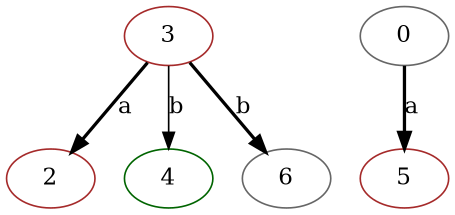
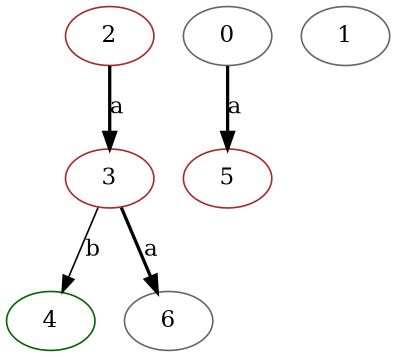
node "1": added
edge "3" -> "2": reversed
edge "3" -> "6": label "b" -> "a"
